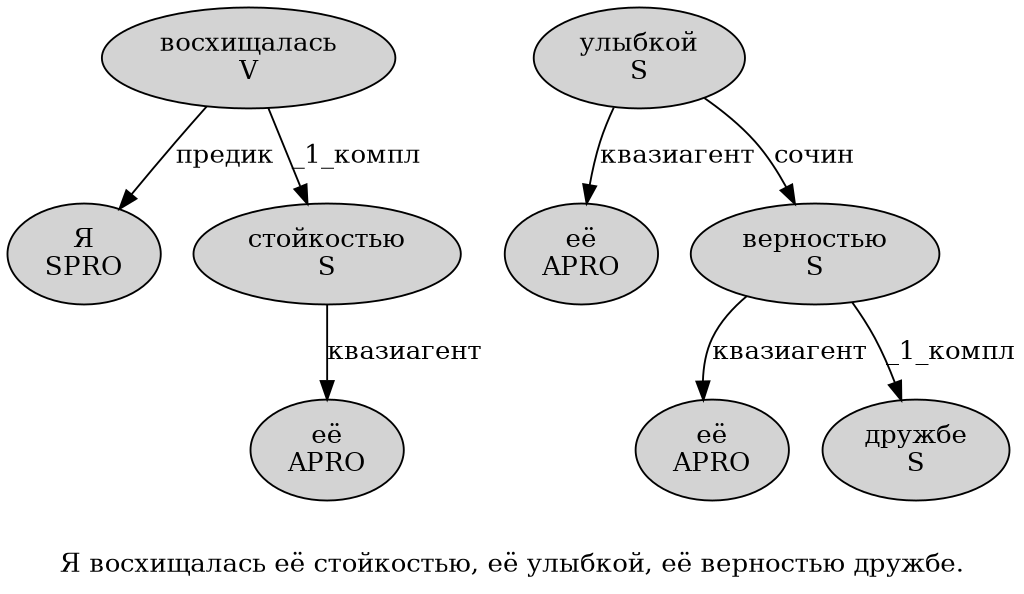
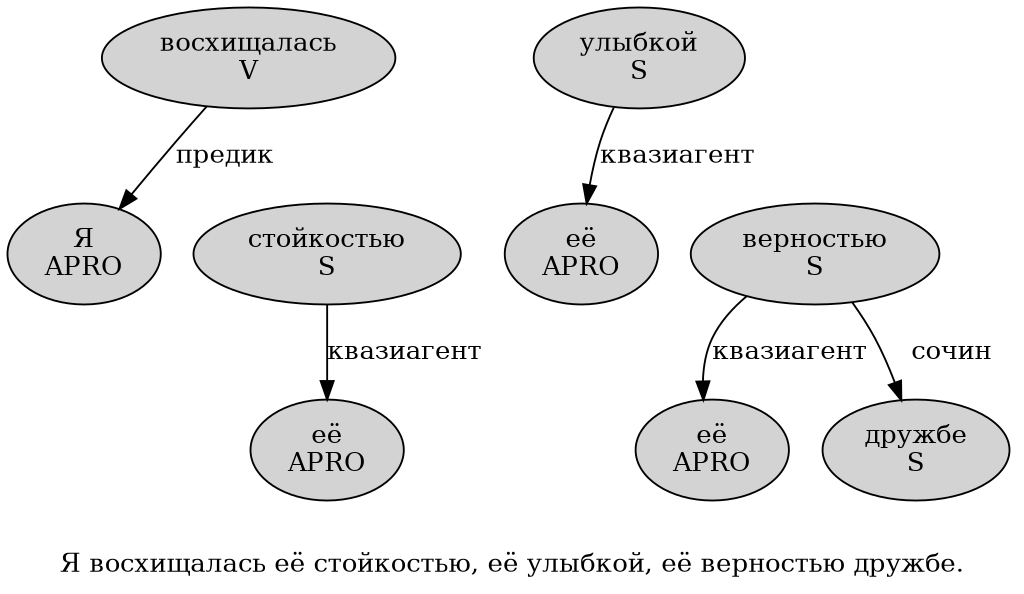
edge "улыбкой S" -> "верностью S": removed, label "сочин"
edge "восхищалась V" -> "стойкостью S": removed, label "_1_компл"
node "Я SPRO": label "Я SPRO" -> "Я APRO"
edge "верностью S" -> "дружбе S": label "_1_компл" -> "сочин"
